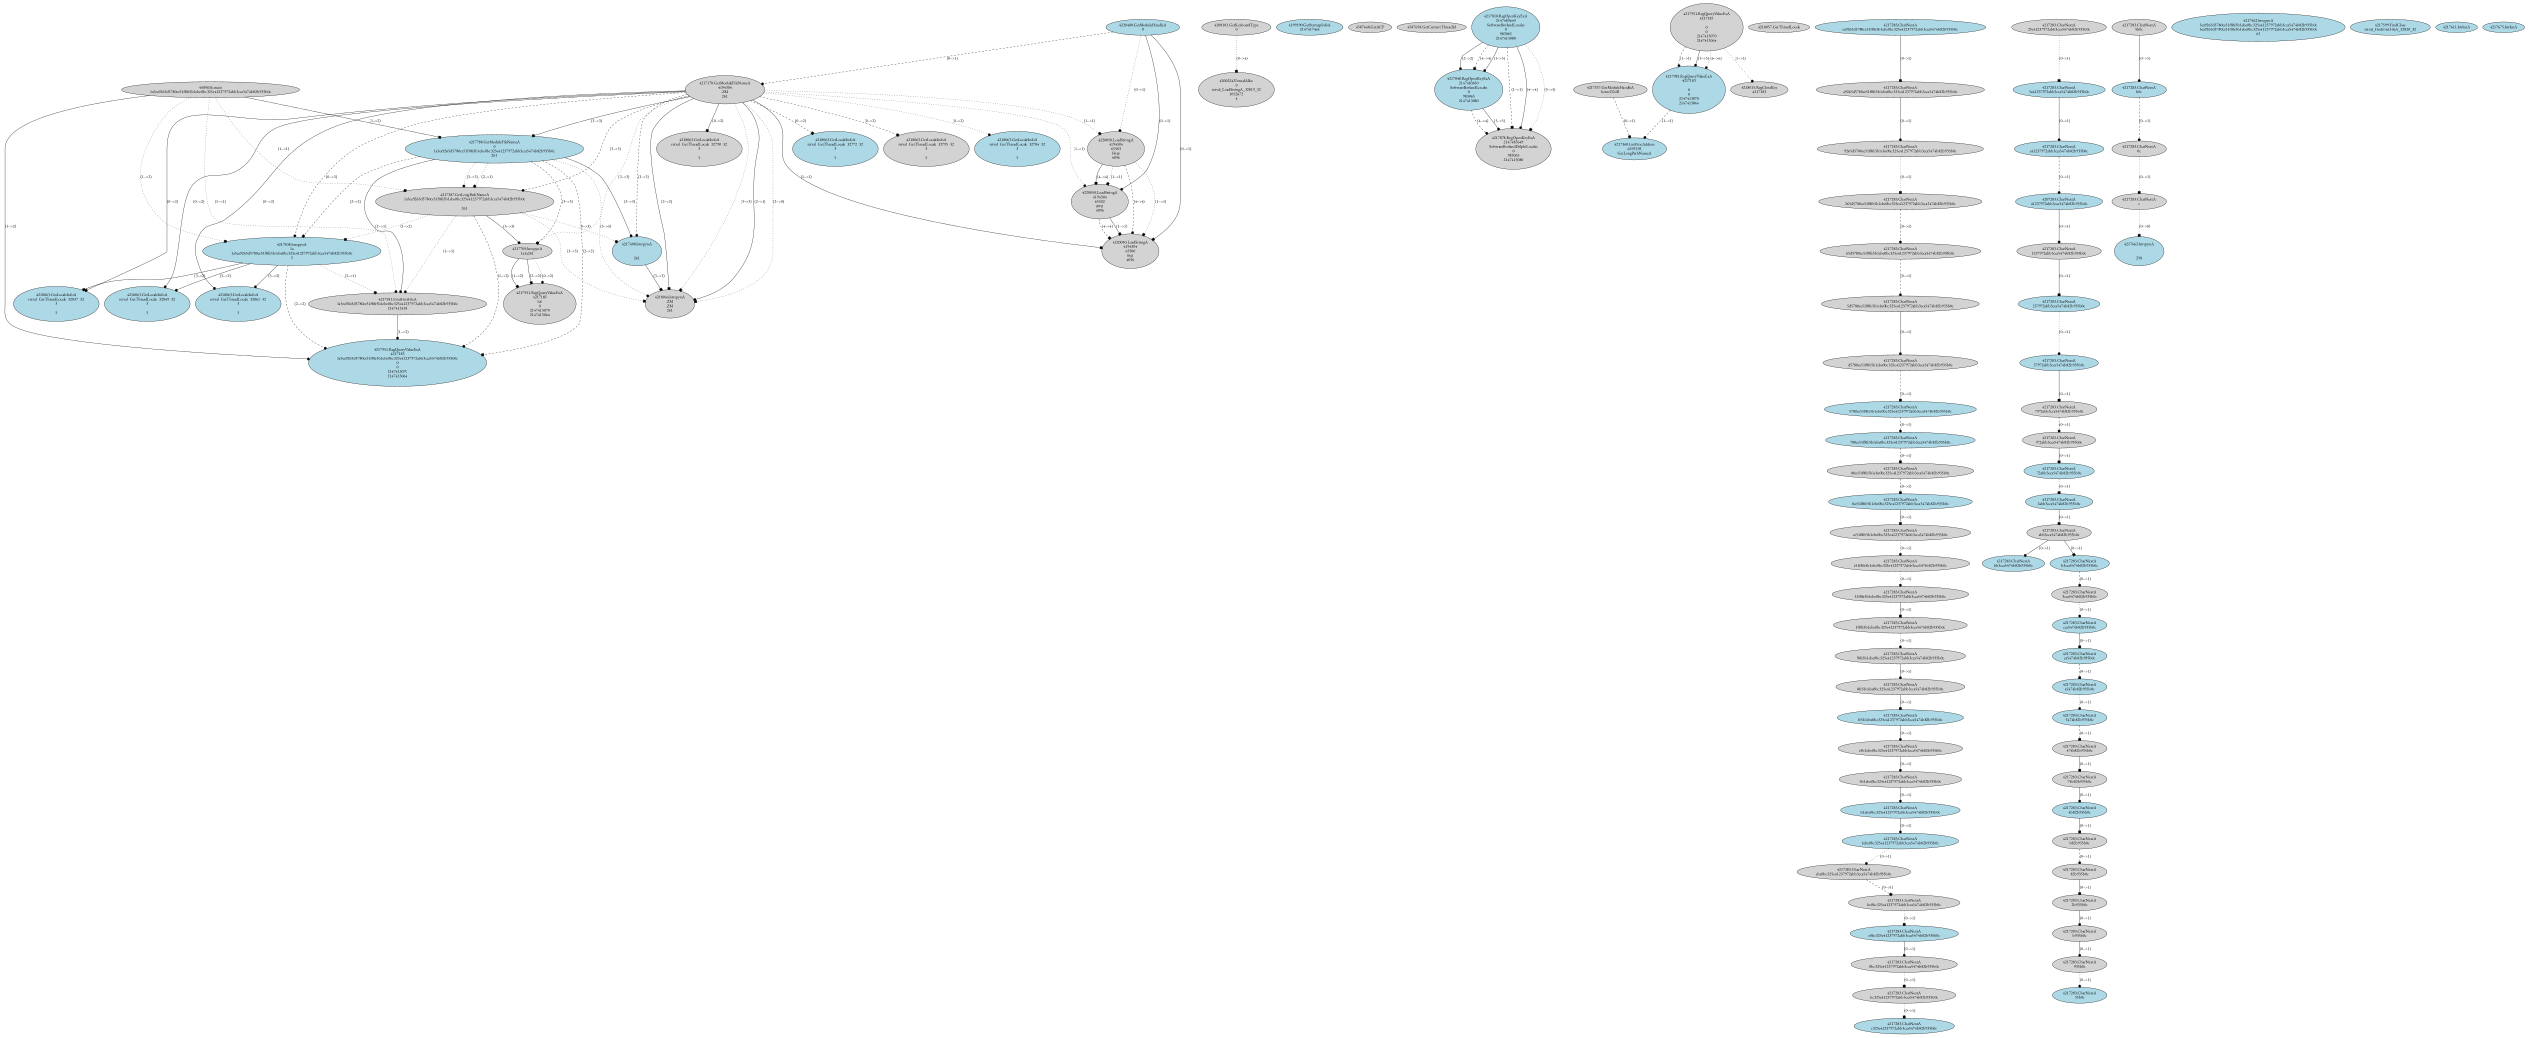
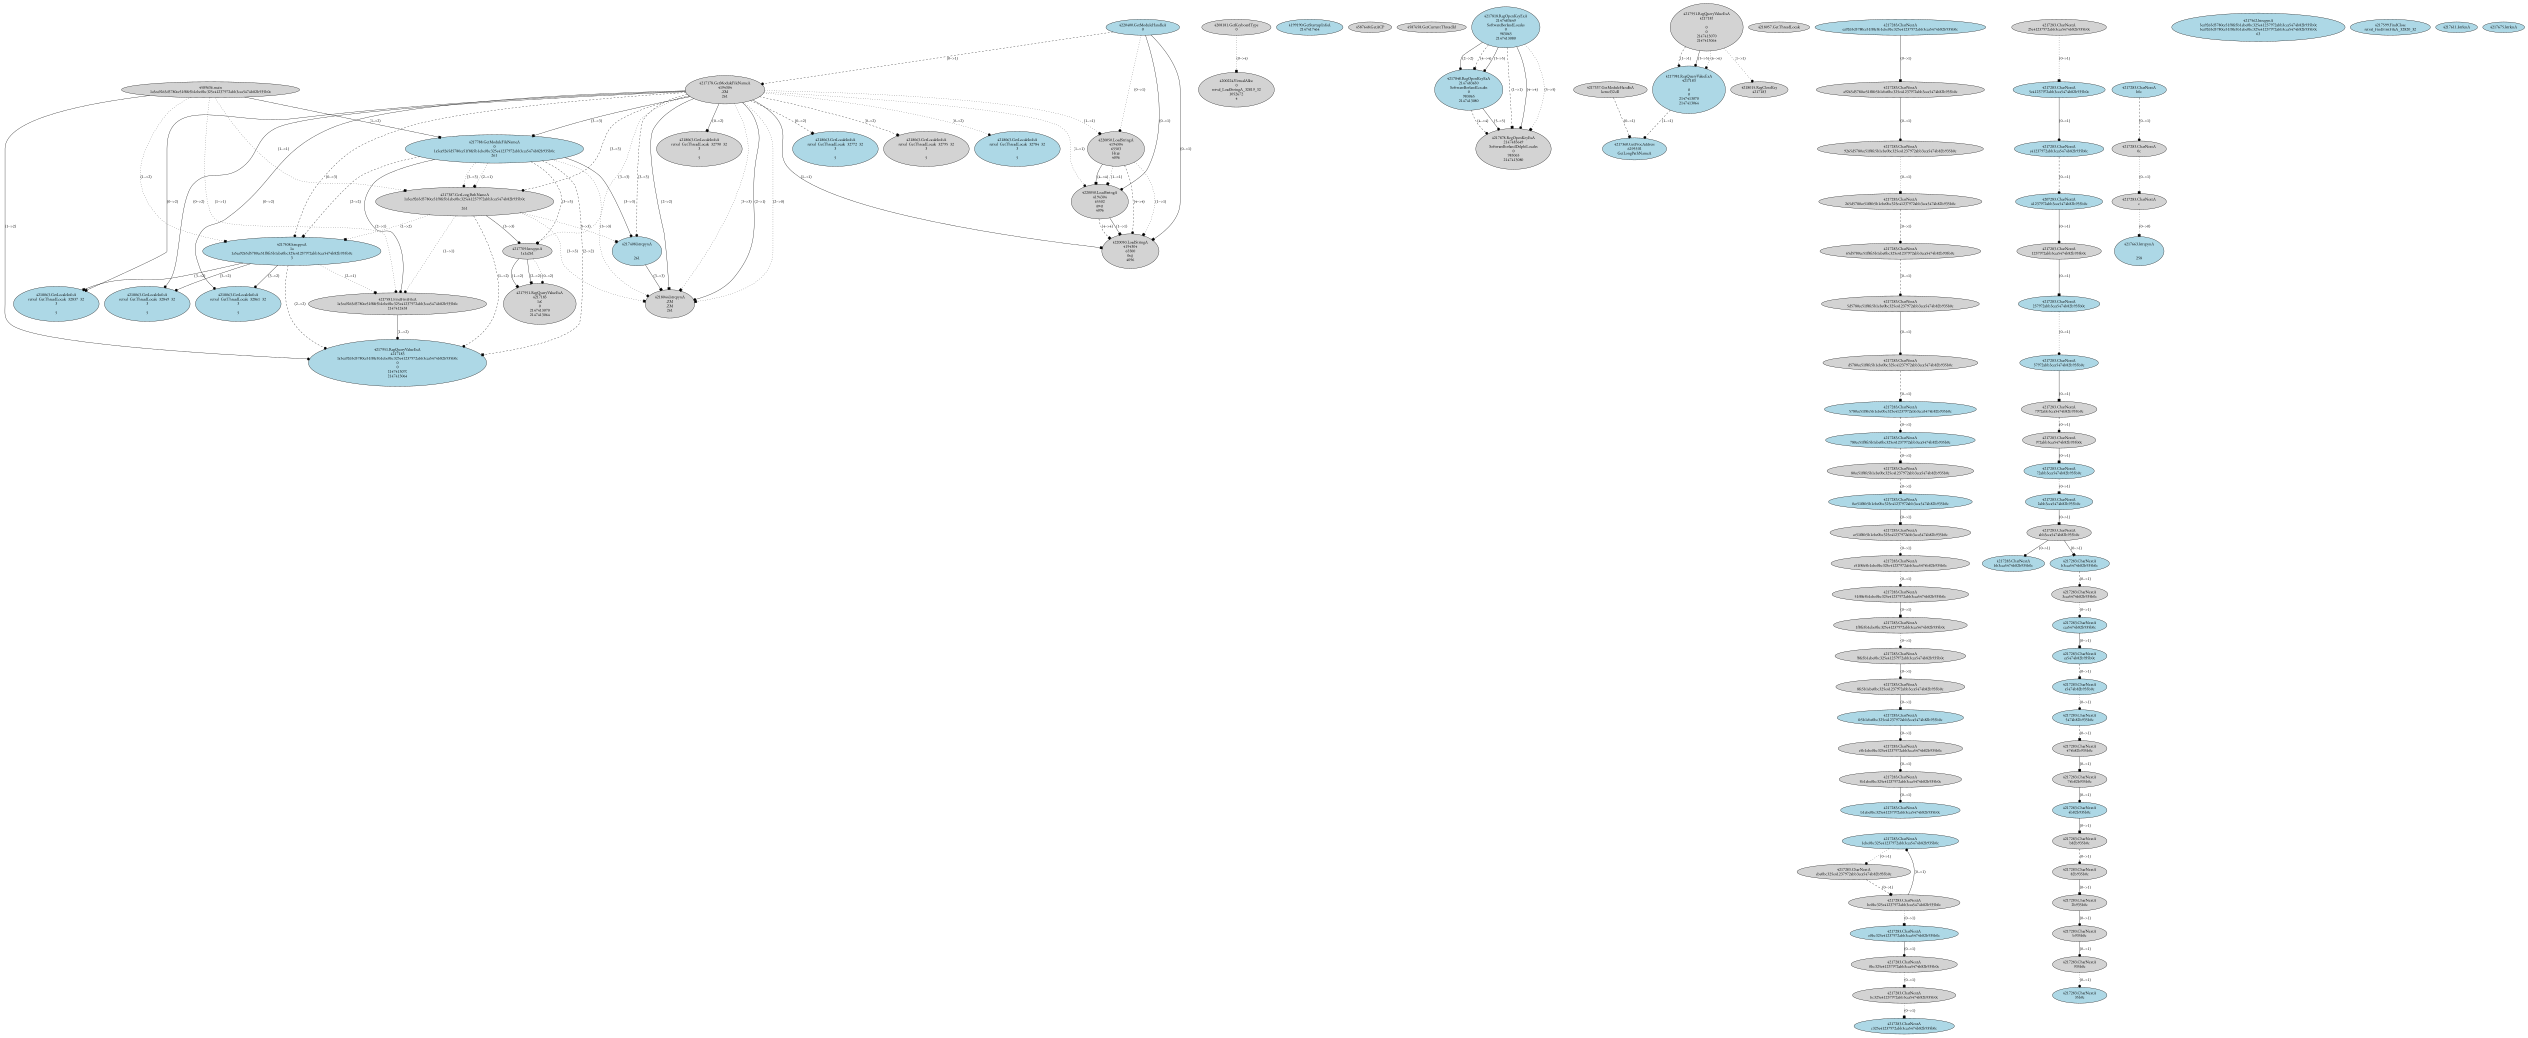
node "4217283.CharNextA 5b0c": removed
edge "4217283.CharNextA b1ebe0bc325e41237972abb3cca5474b82b935b0c" -> "4217283.CharNextA 1ebe0bc325e41237972abb3cca5474b82b935b0c": now "4217283.CharNextA be0bc325e41237972abb3cca5474b82b935b0c" -> "4217283.CharNextA 1ebe0bc325e41237972abb3cca5474b82b935b0c"
